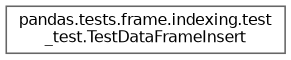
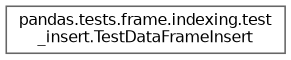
node "pandas.tests.frame.indexing.test _test.TestDataFrameInsert": label "pandas.tests.frame.indexing.test _test.TestDataFrameInsert" -> "pandas.tests.frame.indexing.test _insert.TestDataFrameInsert"
